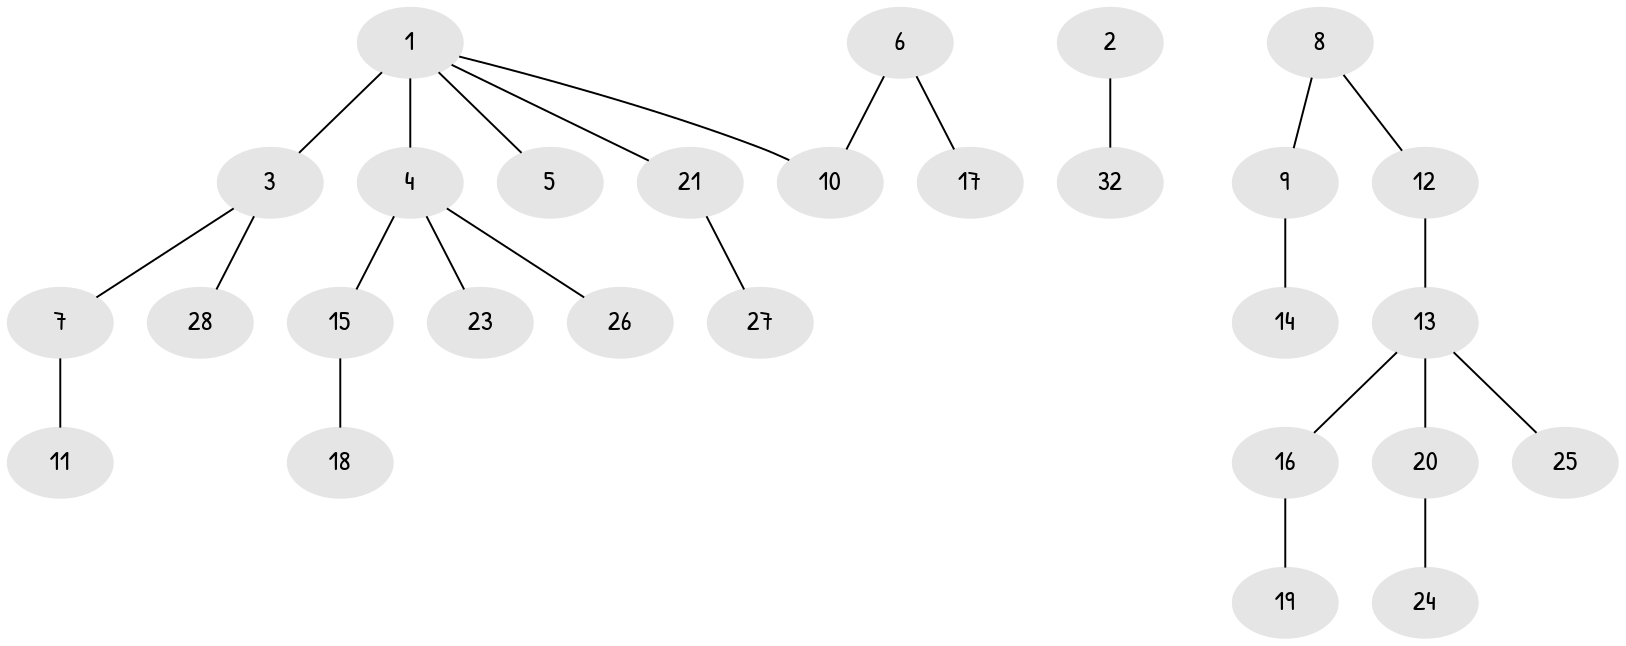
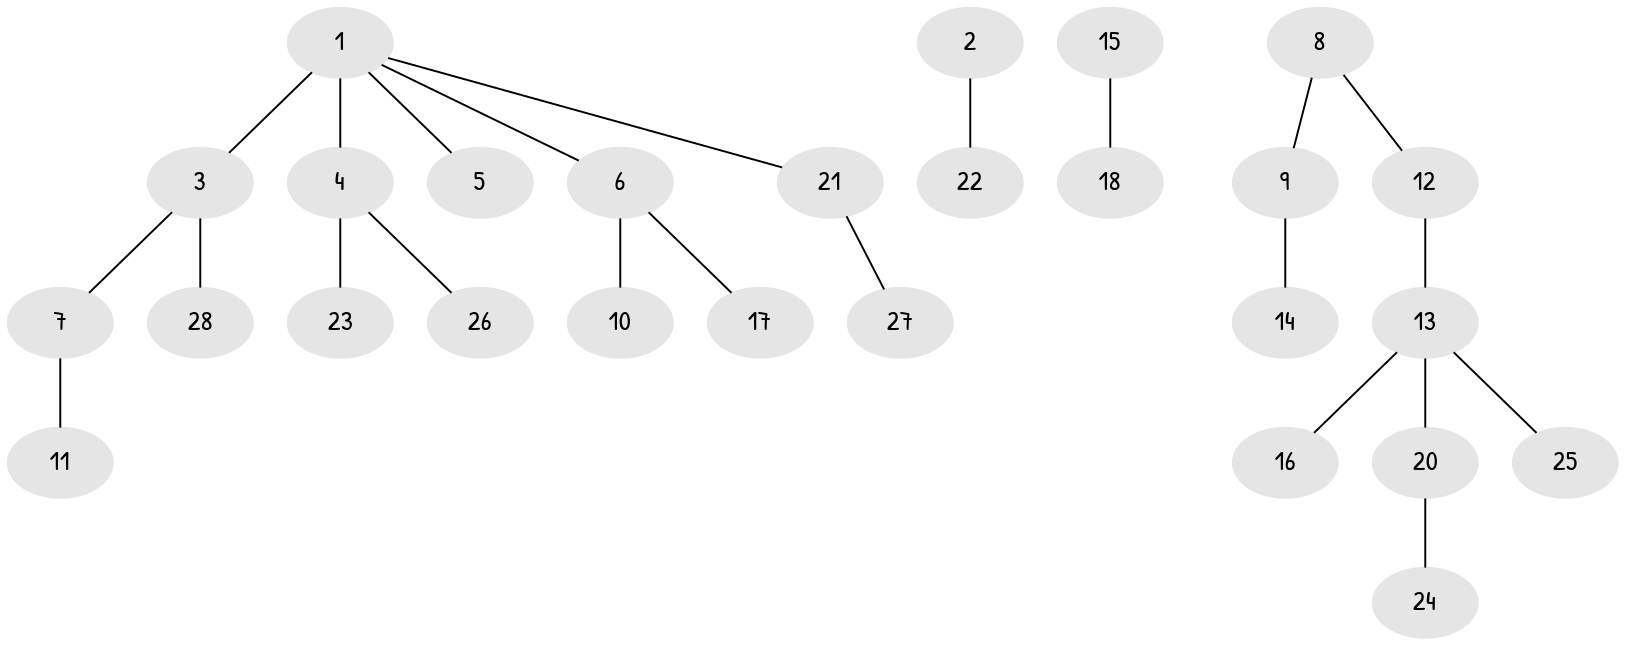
edge "1" -- "10": now "1" -- "6"
node "32": label "32" -> "22"
edge "4" -- "15": removed
node "19": removed
